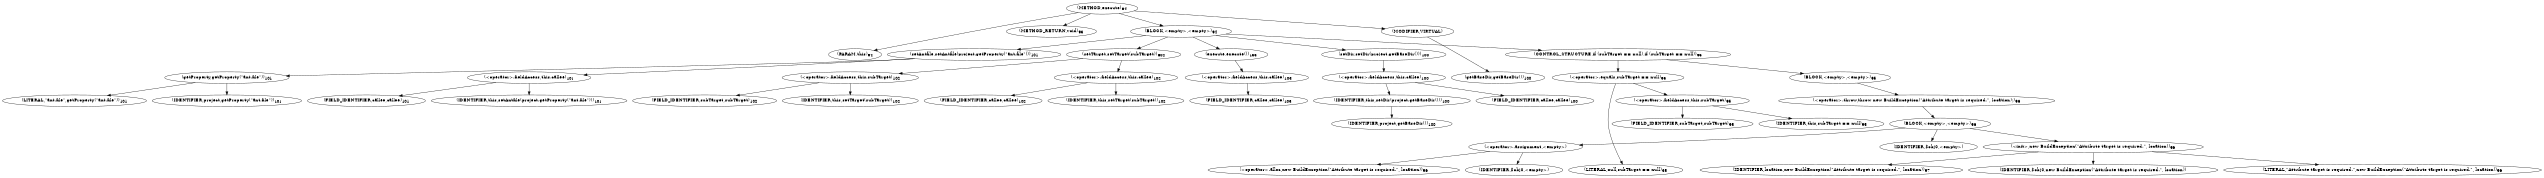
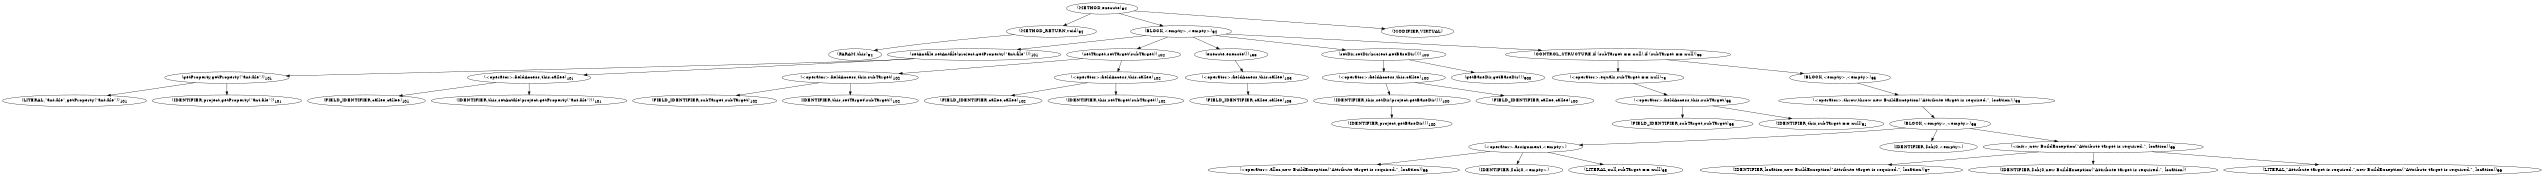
edge "(METHOD,execute)" -> "(PARAM,this)": now "(METHOD_RETURN,void)" -> "(PARAM,this)"
node "(METHOD_RETURN,void)": text "93" -> "94"
edge "(MODIFIER,VIRTUAL)" -> "(getBaseDir,getBaseDir())": now "(setDir,setDir(project.getBaseDir()))" -> "(getBaseDir,getBaseDir())"
node "(setTarget,setTarget(subTarget))": text "602" -> "102"
node "(getBaseDir,getBaseDir())": text "100" -> "900"
node "(<operator>.equals,subTarget == null)": text "95" -> "75"
edge "(<operator>.equals,subTarget == null)" -> "(LITERAL,null,subTarget == null)": now "(<operator>.assignment,<empty>)" -> "(LITERAL,null,subTarget == null)"
node "(IDENTIFIER,this,subTarget == null)": text "95" -> "91"
